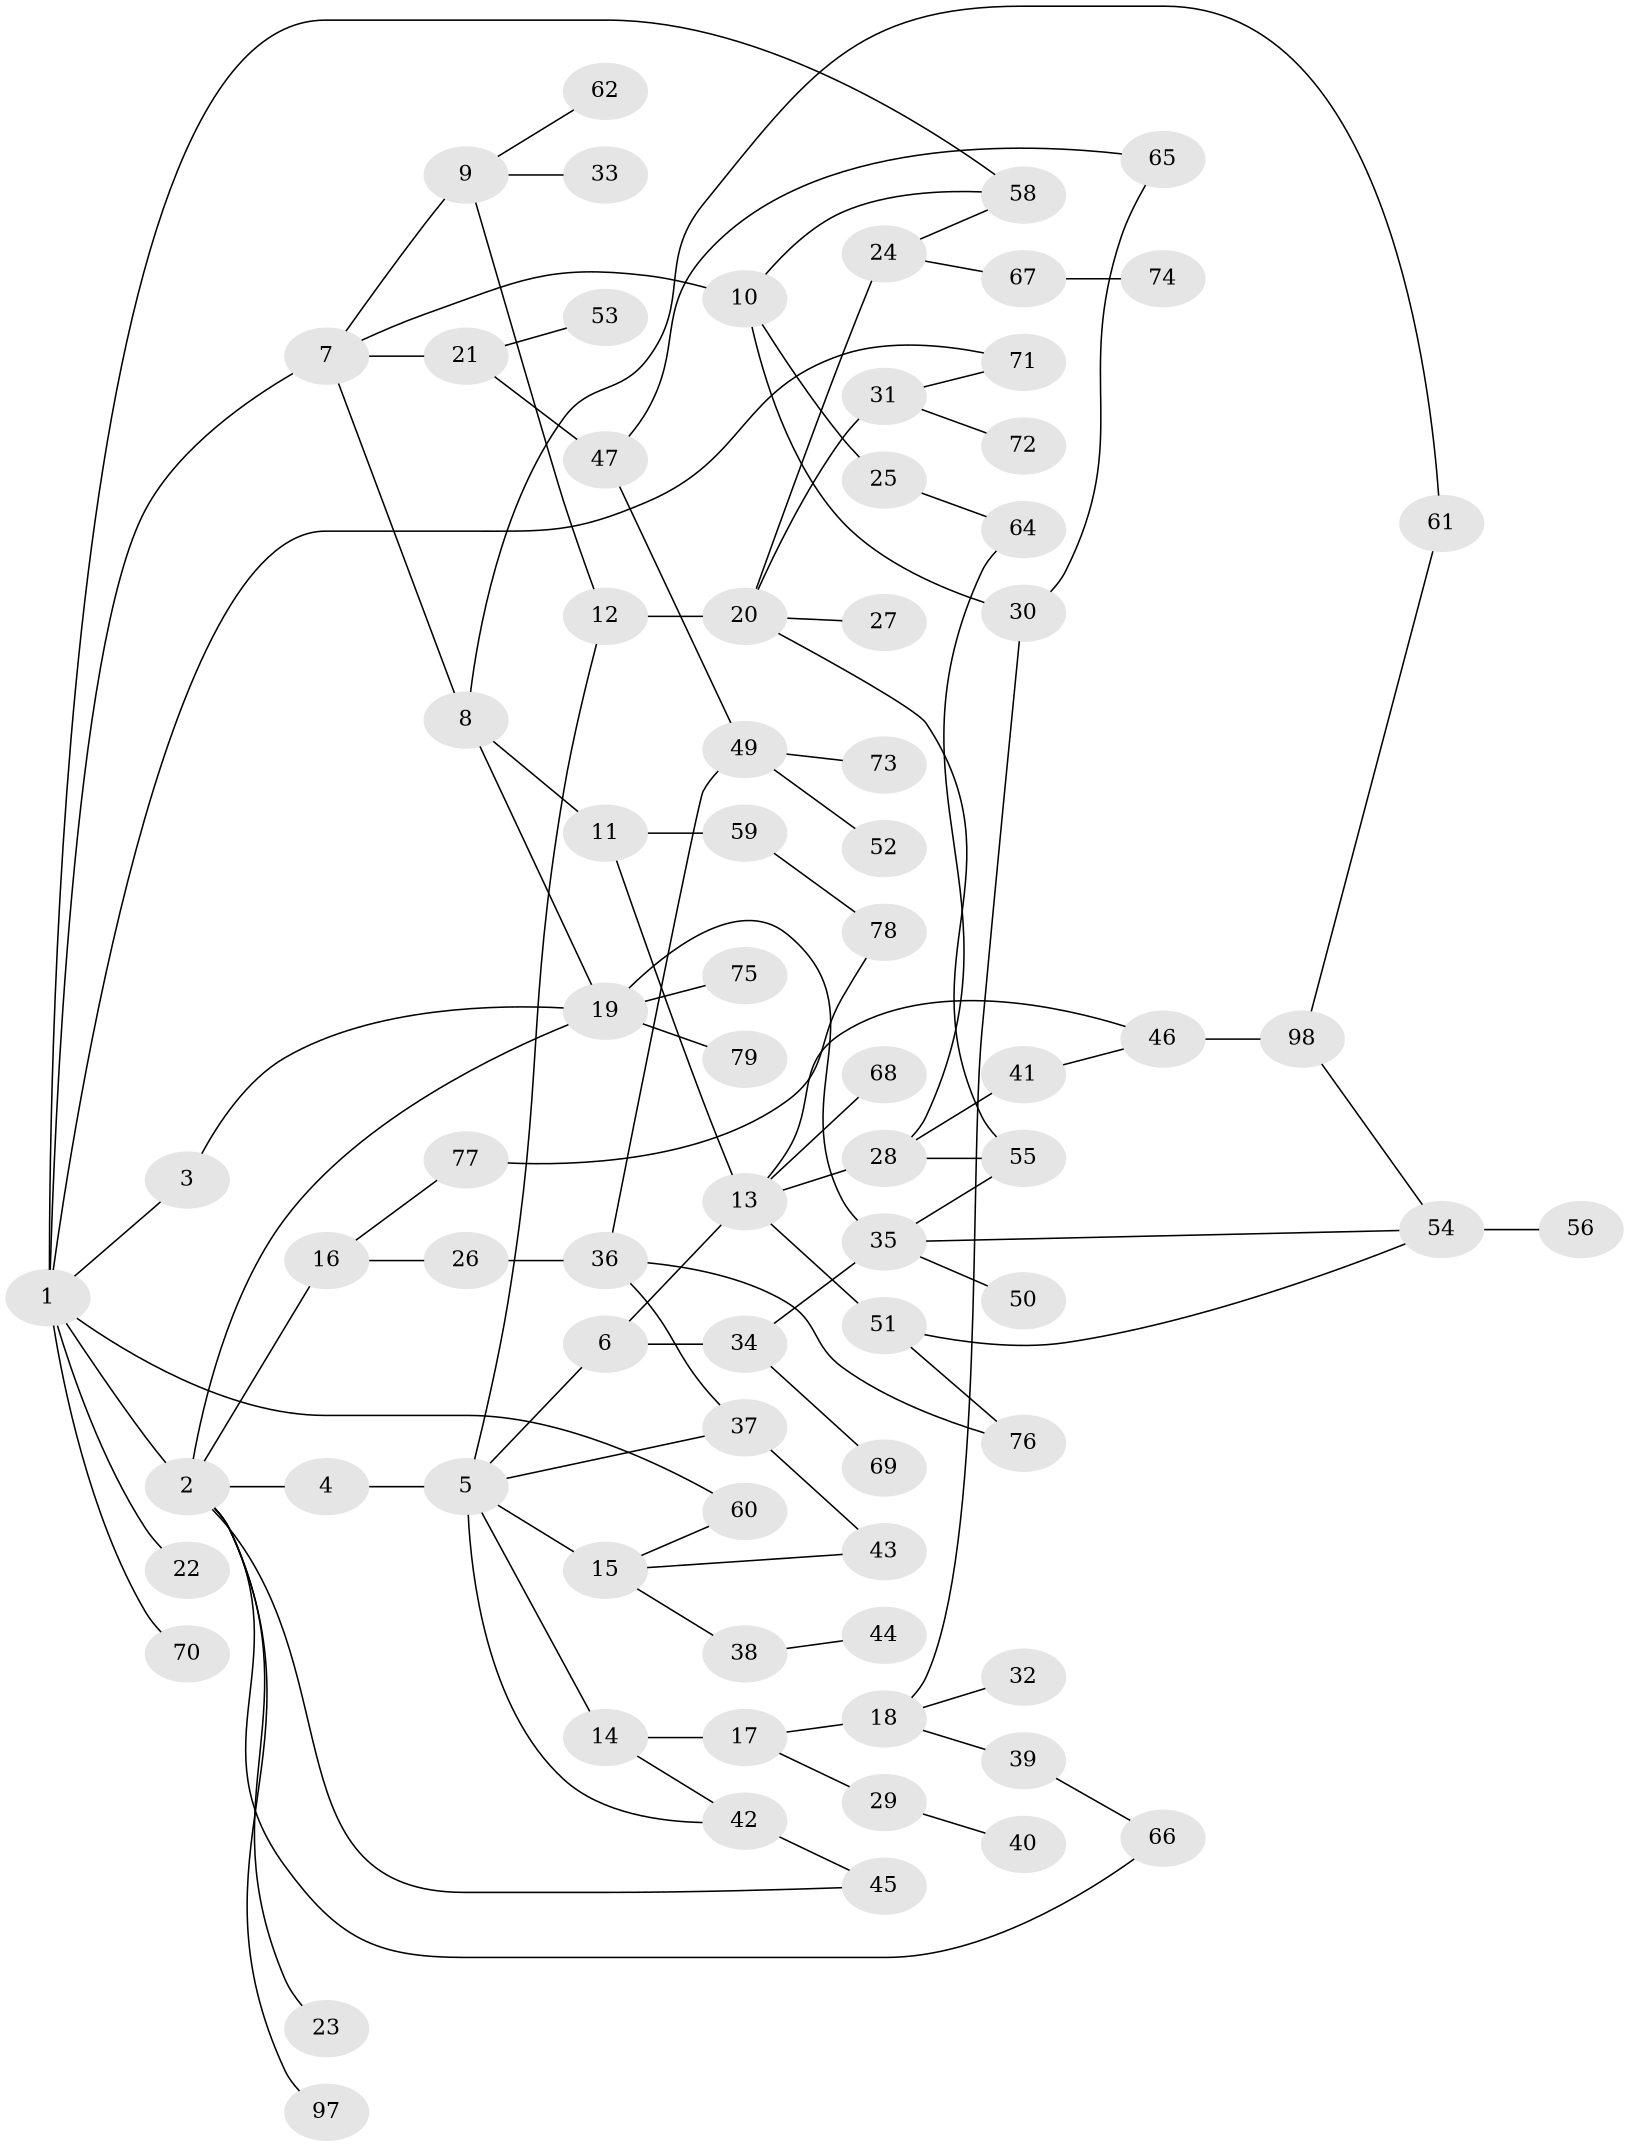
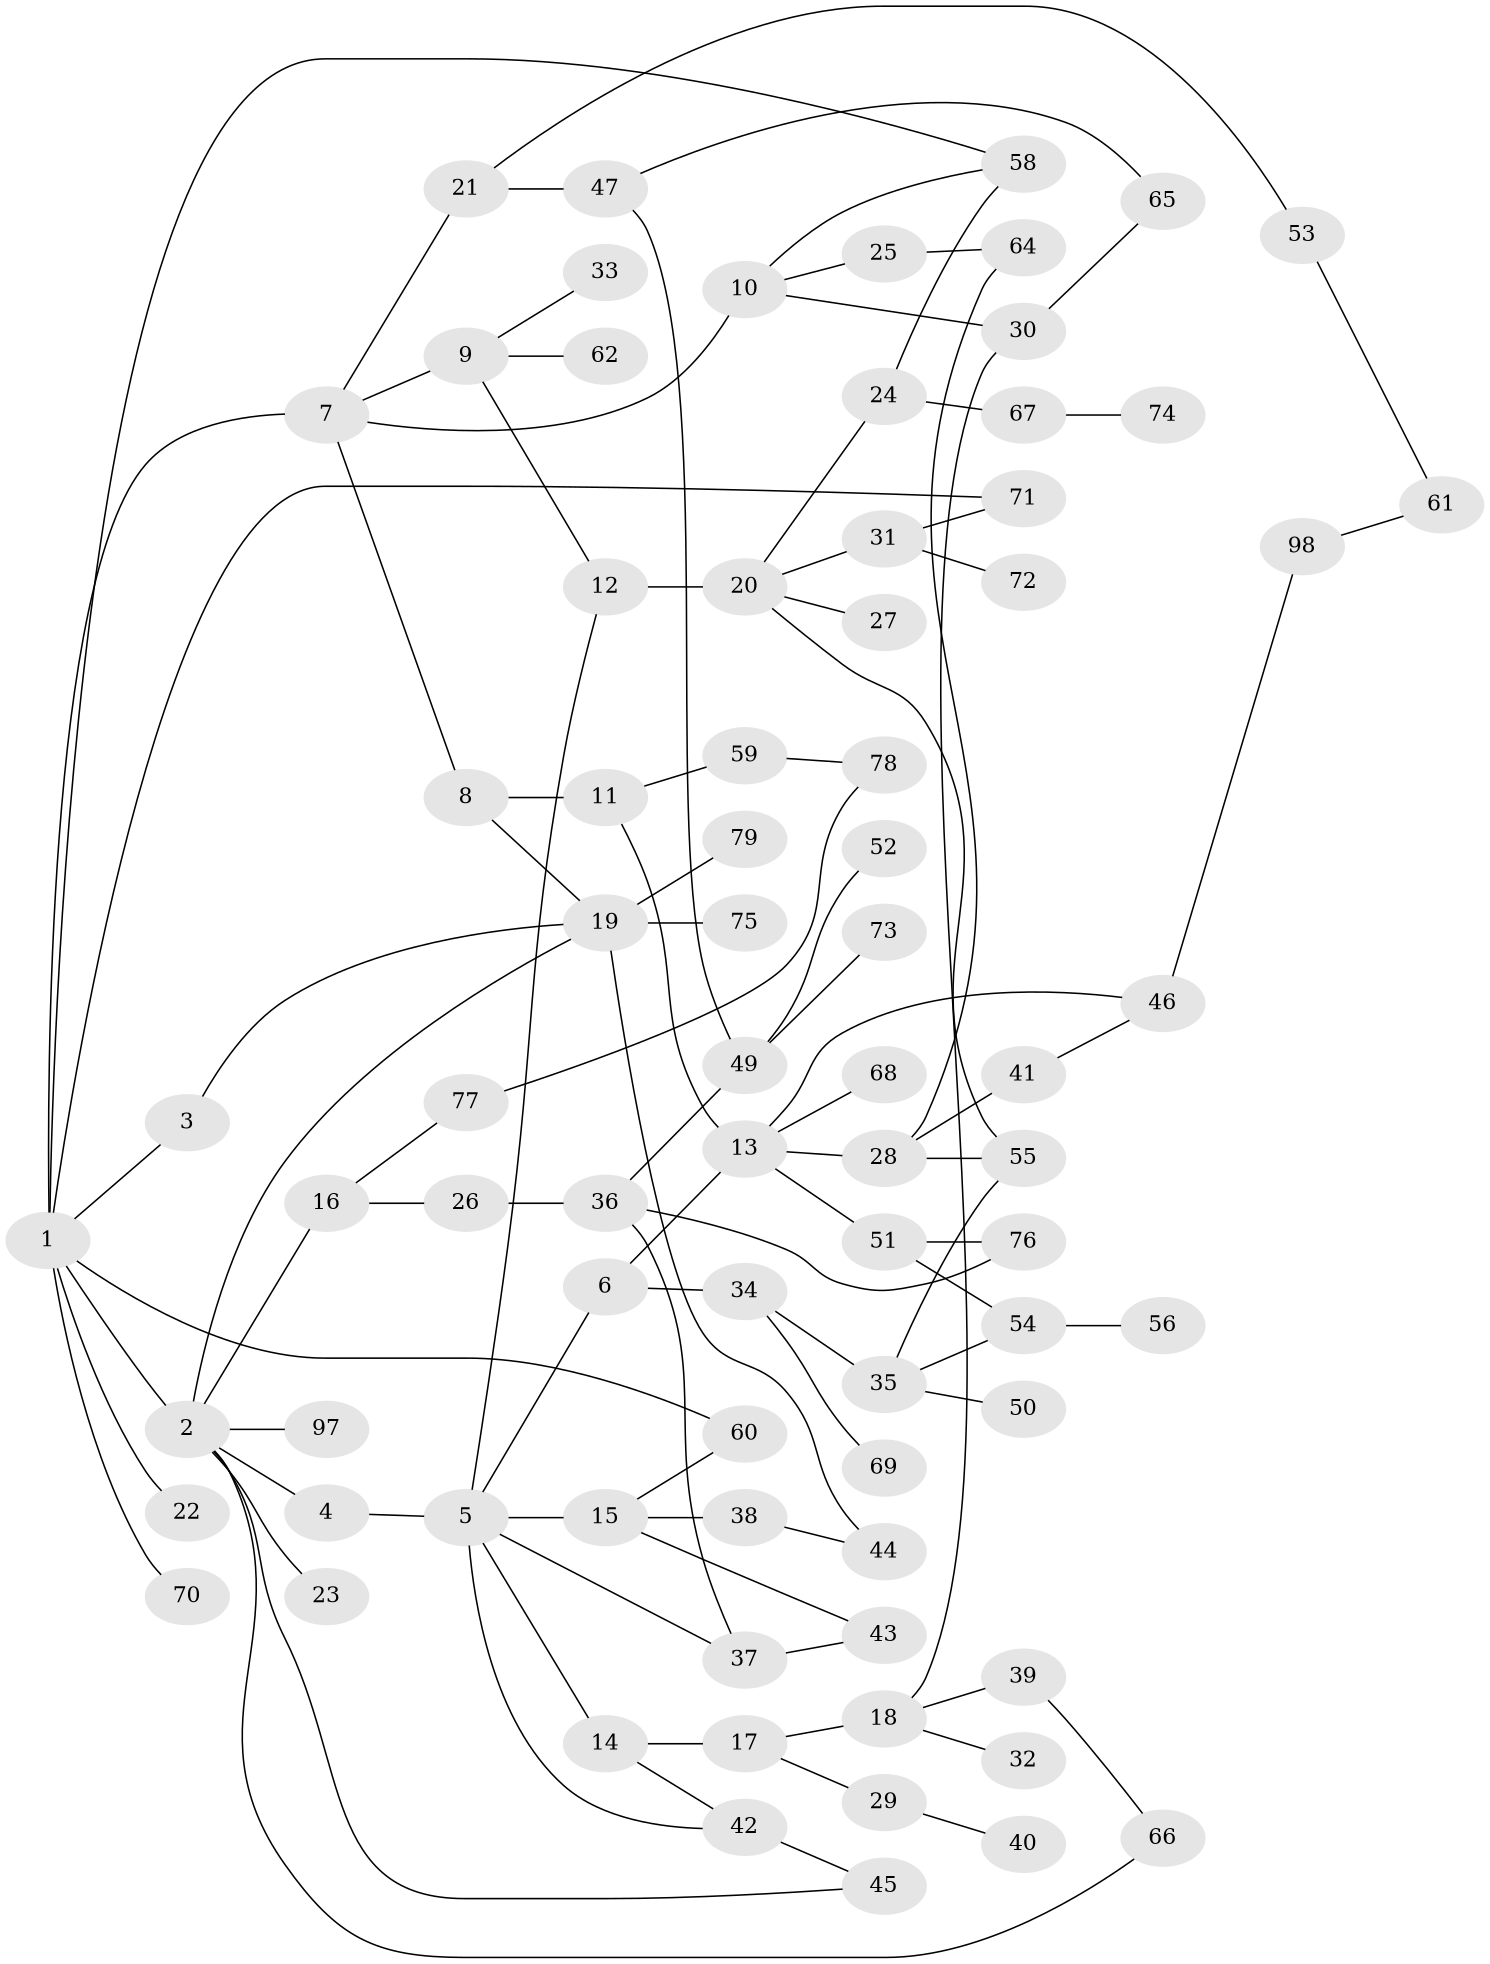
edge "61" -- "8": now "61" -- "53"
edge "19" -- "35": now "19" -- "44"
edge "98" -- "54": removed
